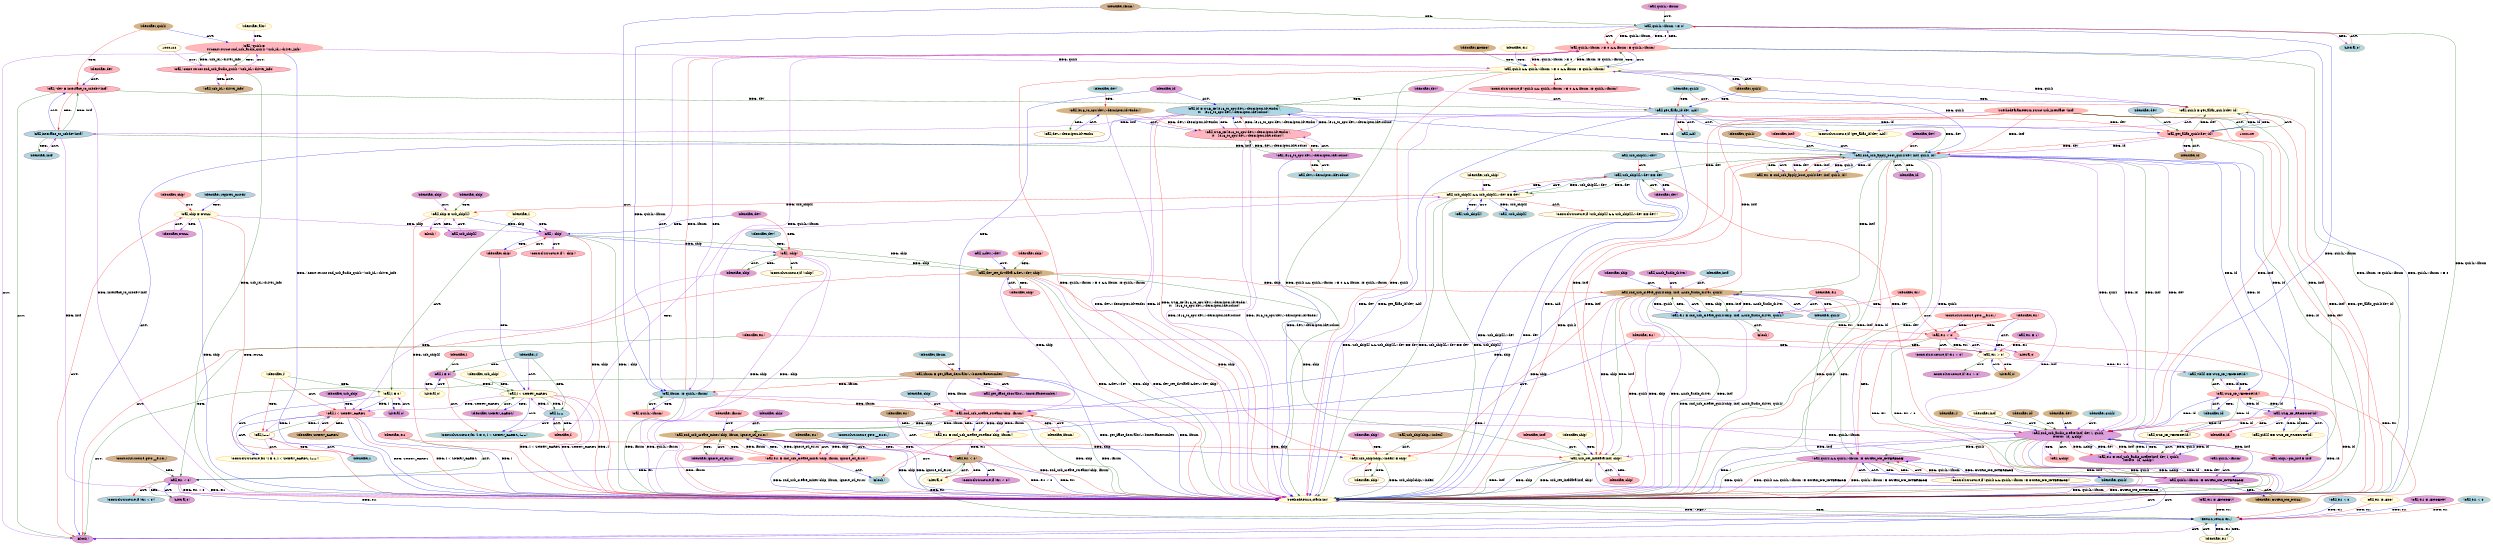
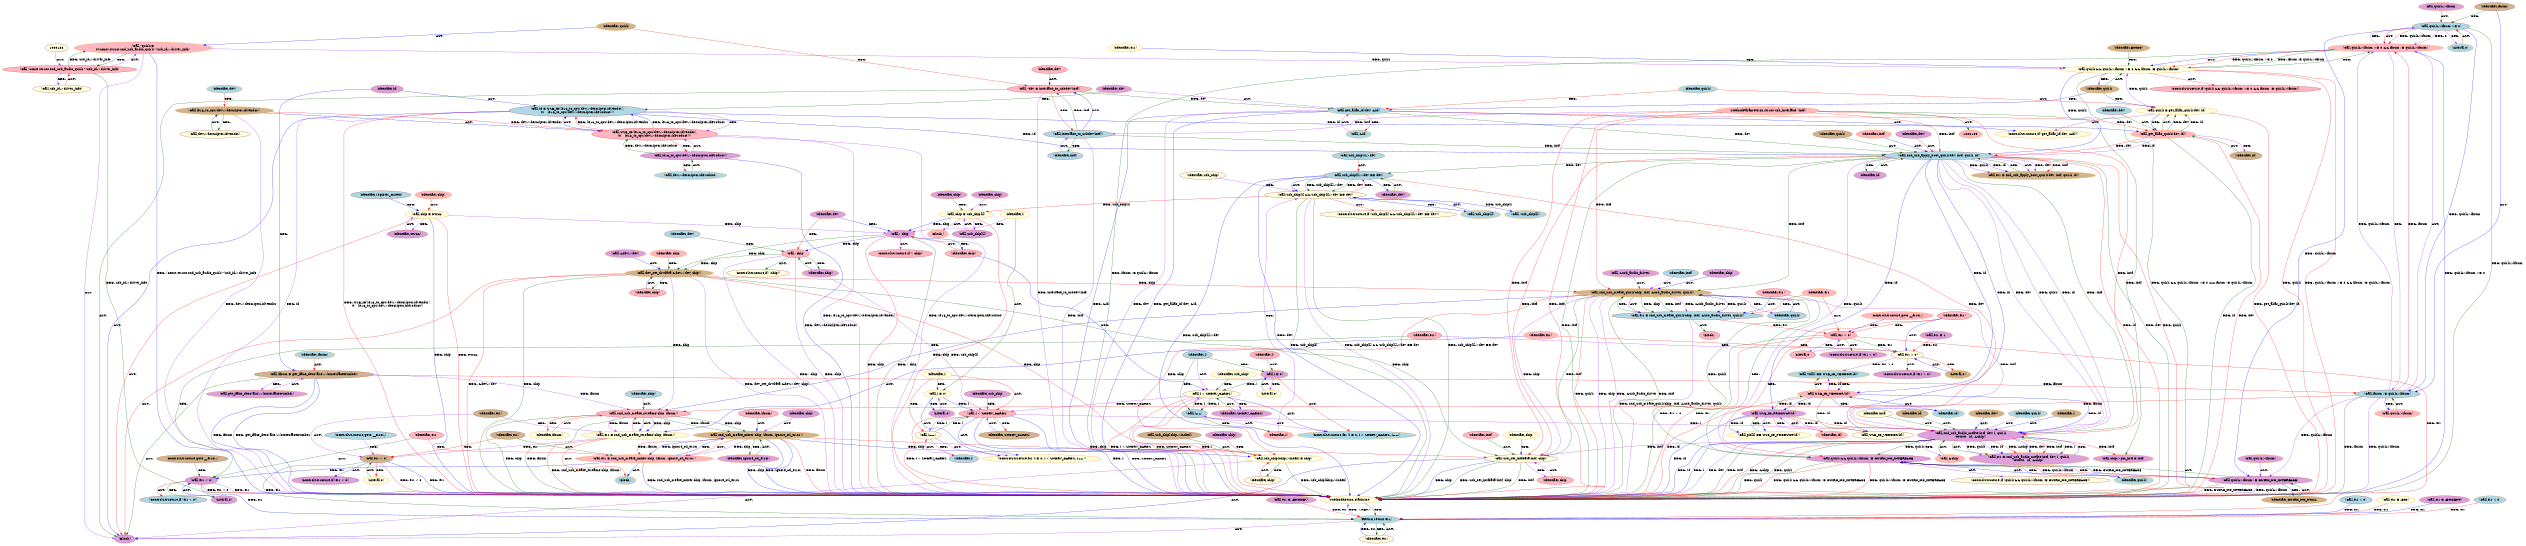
node "(Identifier,alts)": removed
node "(Call,usb_id->driver_info)": fillcolor tan -> lightyellow
